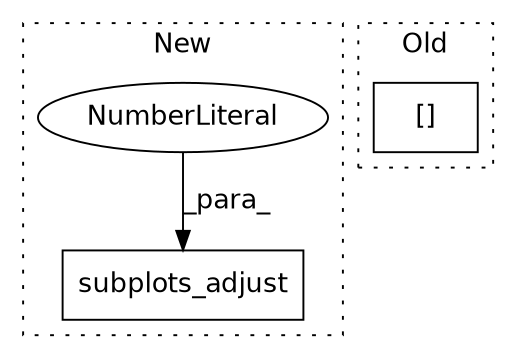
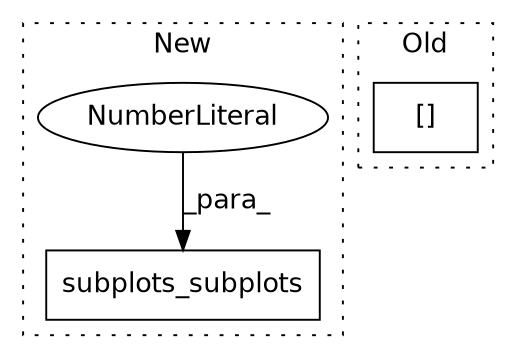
node "subplots_adjust": label "subplots_adjust" -> "subplots_subplots"
